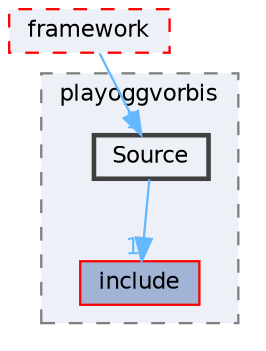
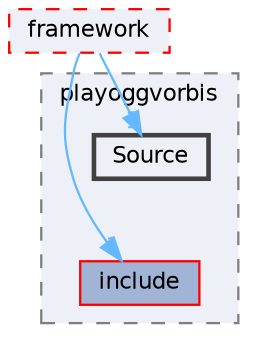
edge "Source" -> "include": now "framework" -> "include"
